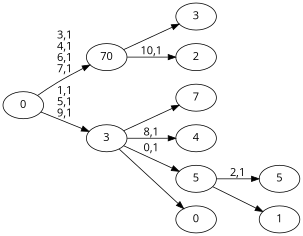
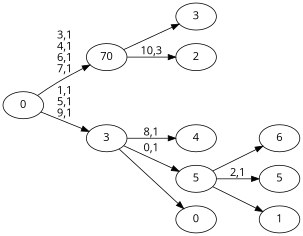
edge "70" -> "2": label "10,1" -> "10,3"
node "7": removed
node "6": added
